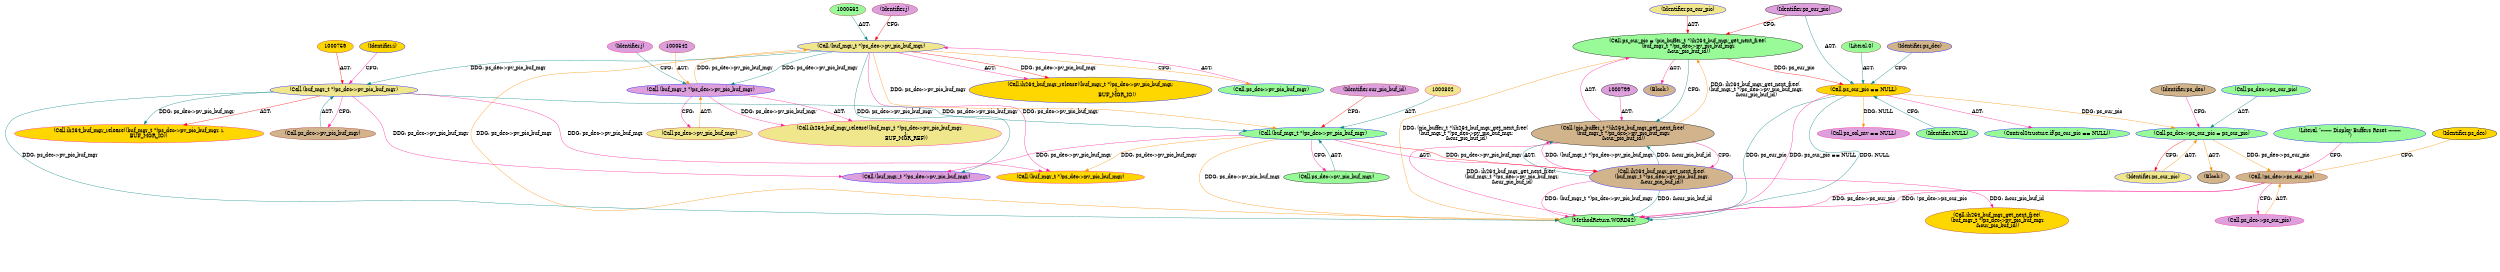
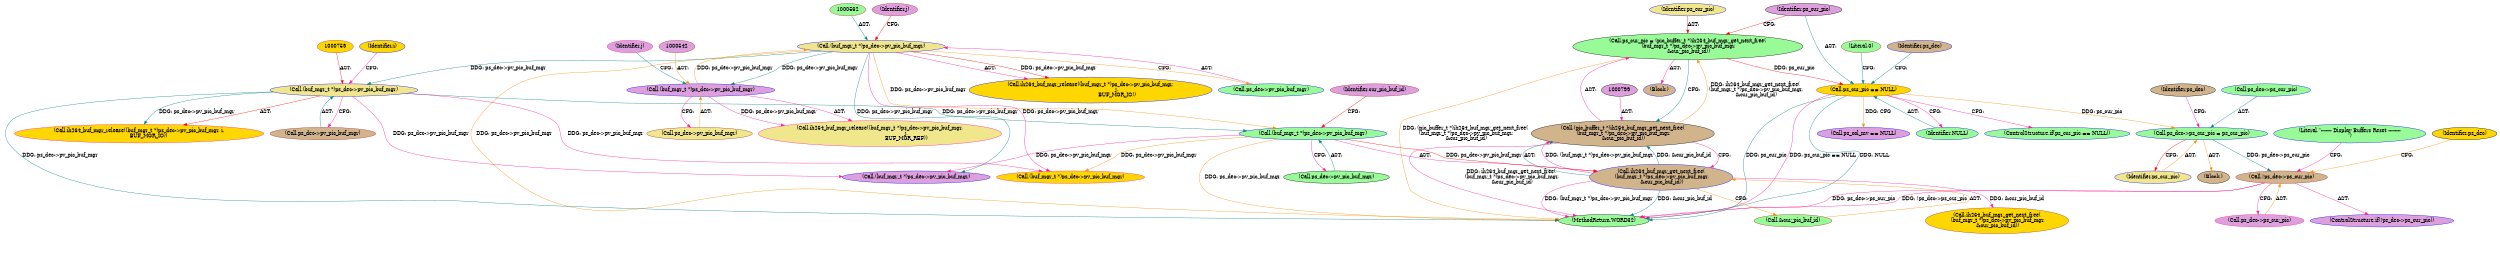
edge "(Literal,0)" -> "(Call,ps_cur_pic == NULL)": label "AST: " -> "CFG: "
node "1000802": removed
edge "(Call,ps_cur_pic == NULL)" -> "(Identifier,NULL)": added, label "CFG:"
edge "(Call,ps_cur_pic == NULL)" -> "(Call,ps_col_mv == NULL)": label "DDG: NULL" -> "DDG: CFG"
edge "(Identifier,NULL)" -> "(Call,ps_cur_pic == NULL)": label "CFG: " -> "AST: "
edge "(Call,ps_cur_pic == NULL)" -> "(ControlStructure,if(ps_cur_pic == NULL))": label "AST: " -> "CFG: "
node "(Call,ps_col_mv == NULL)": color deeppink -> blue
edge "(Call,ps_dec->ps_cur_pic = ps_cur_pic)" -> "(Call,!ps_dec->ps_cur_pic)": color darkorange -> teal
node "(Call,&cur_pic_buf_id)": added
node "(ControlStructure,if(!ps_dec->ps_cur_pic))": added
